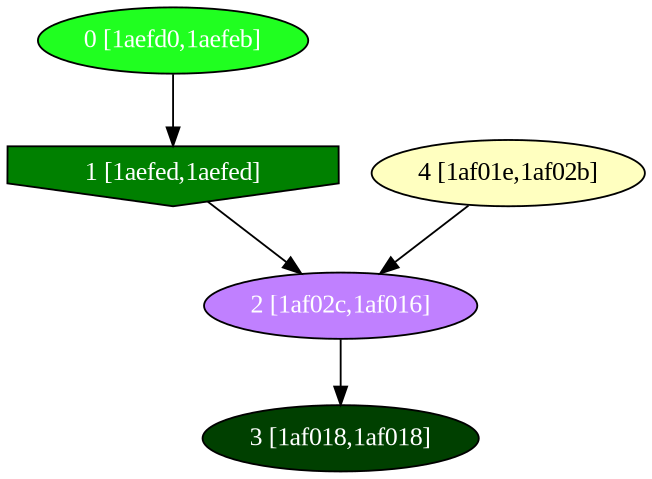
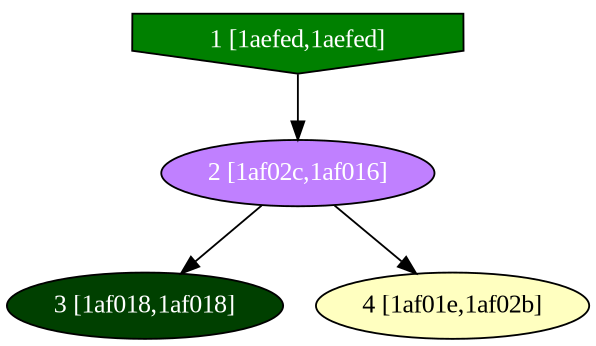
node "0 [1aefd0,1aefeb]": removed
edge "4 [1af01e,1af02b]" -> "2 [1af02c,1af016]": reversed
